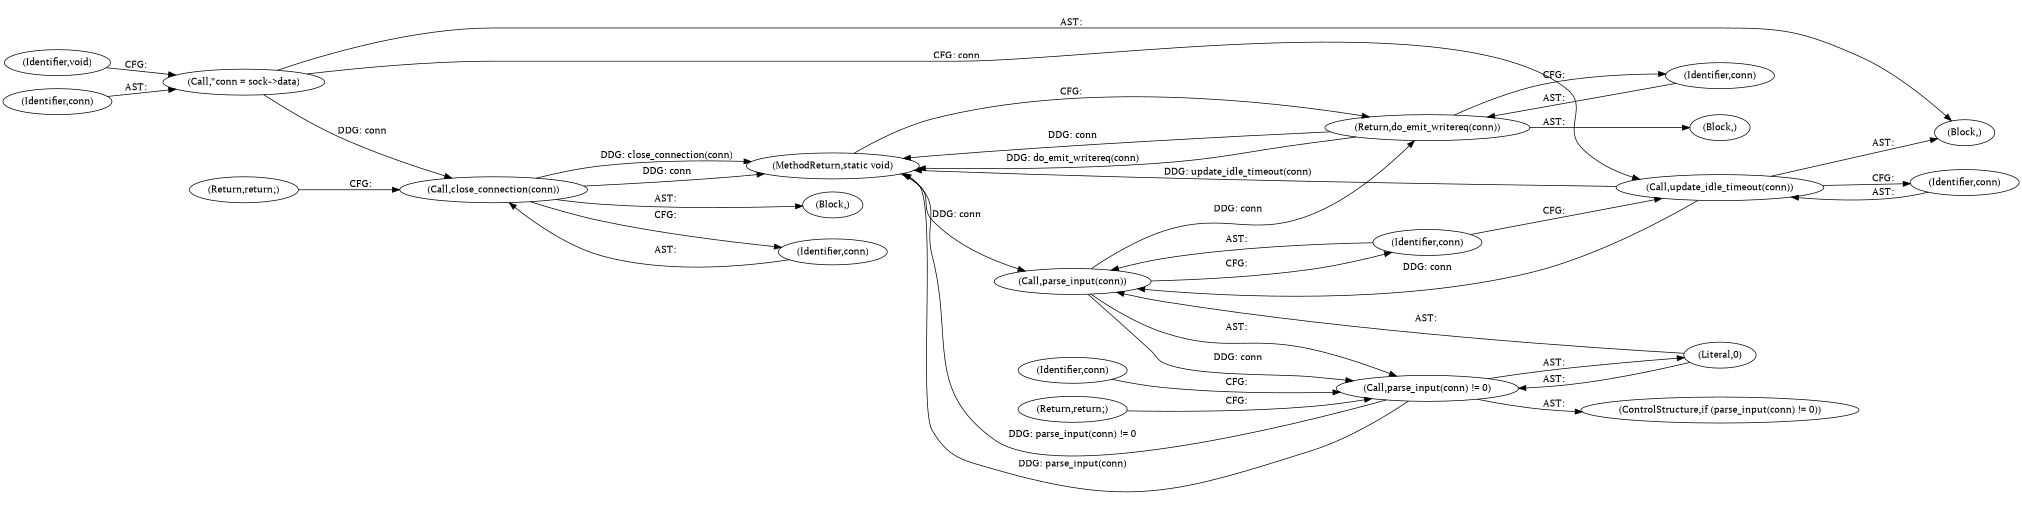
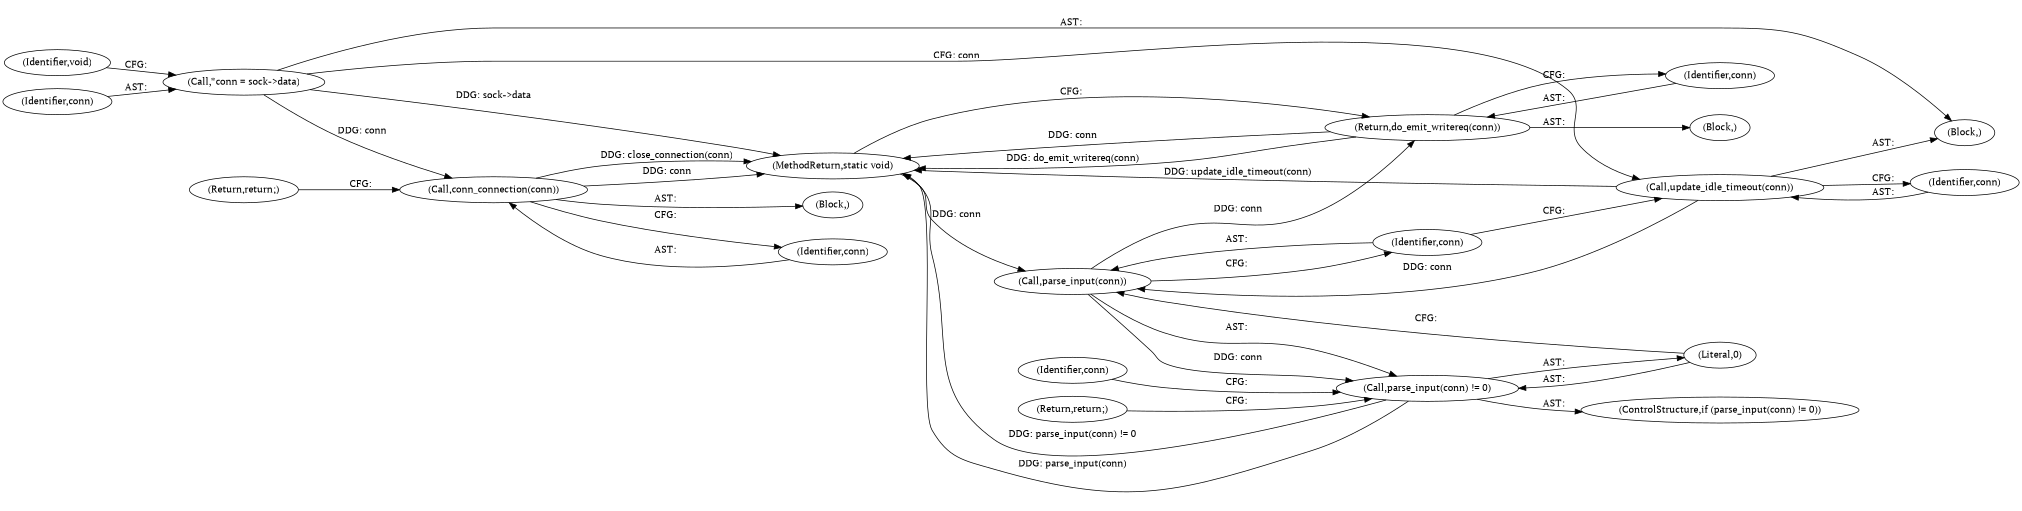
edge "(Call,*conn = sock->data)" -> "(MethodReturn,static void)": added, label "DDG: sock->data"
node "(Call,close_connection(conn))": label "(Call,close_connection(conn))" -> "(Call,conn_connection(conn))"
edge "(Literal,0)" -> "(Call,parse_input(conn))": label "AST: " -> "CFG: "
